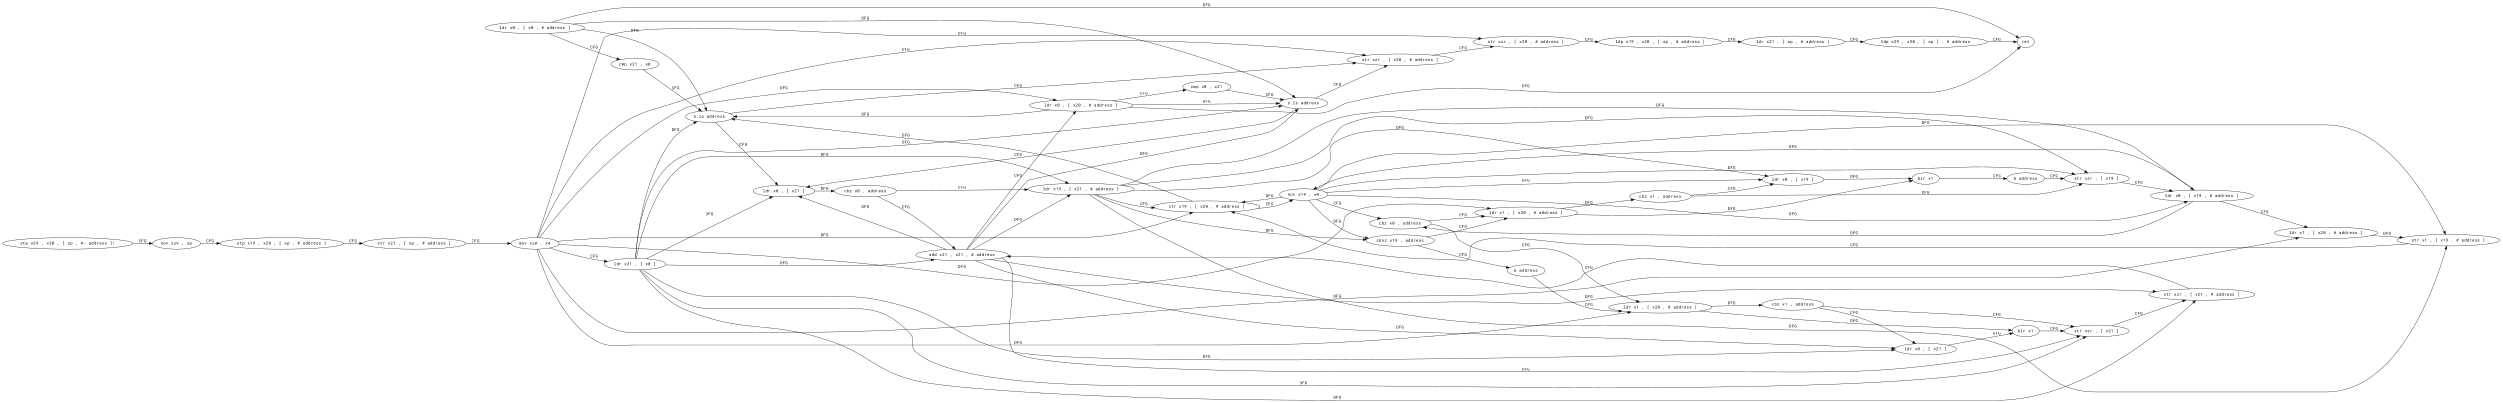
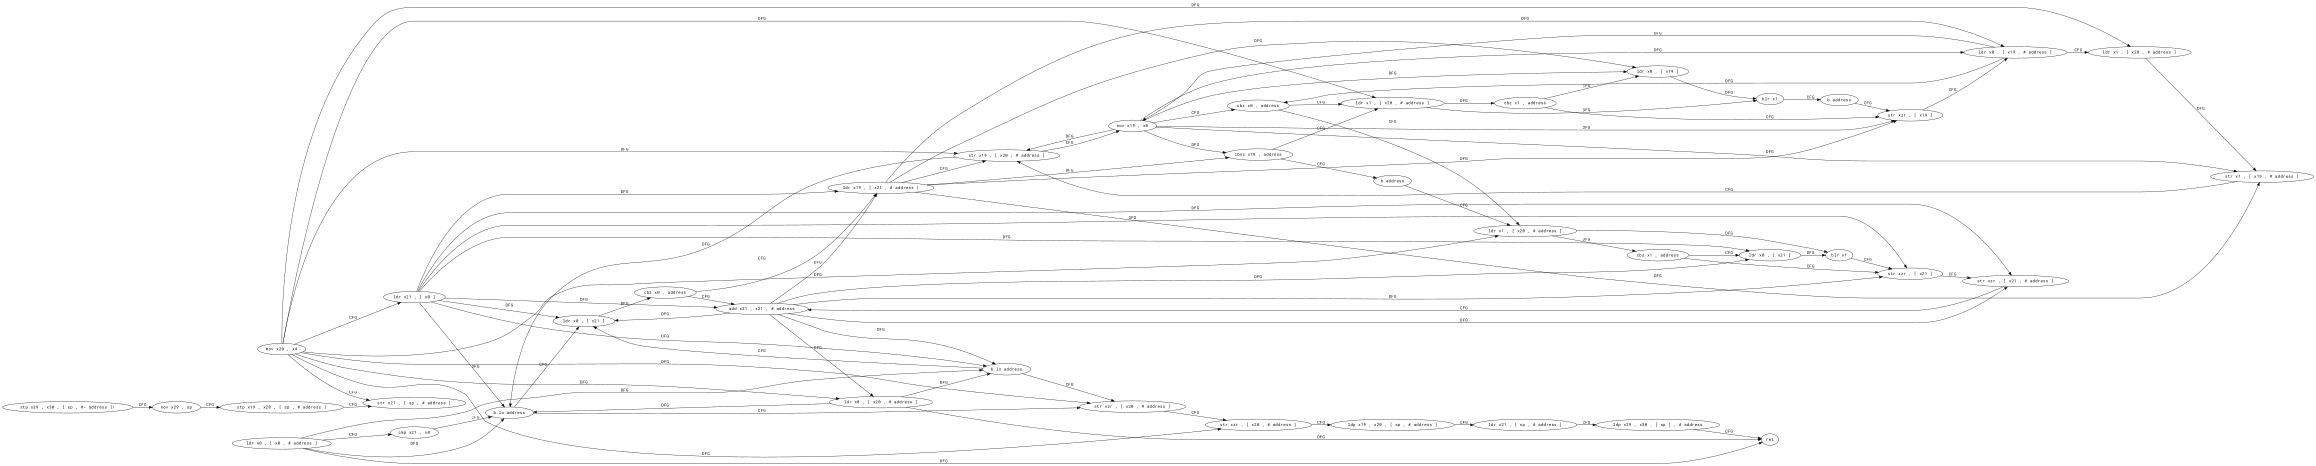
node "cmp x0 , x21": removed
edge "str x21 , [ sp , # address ]" -> "mov x20 , x4": reversed
